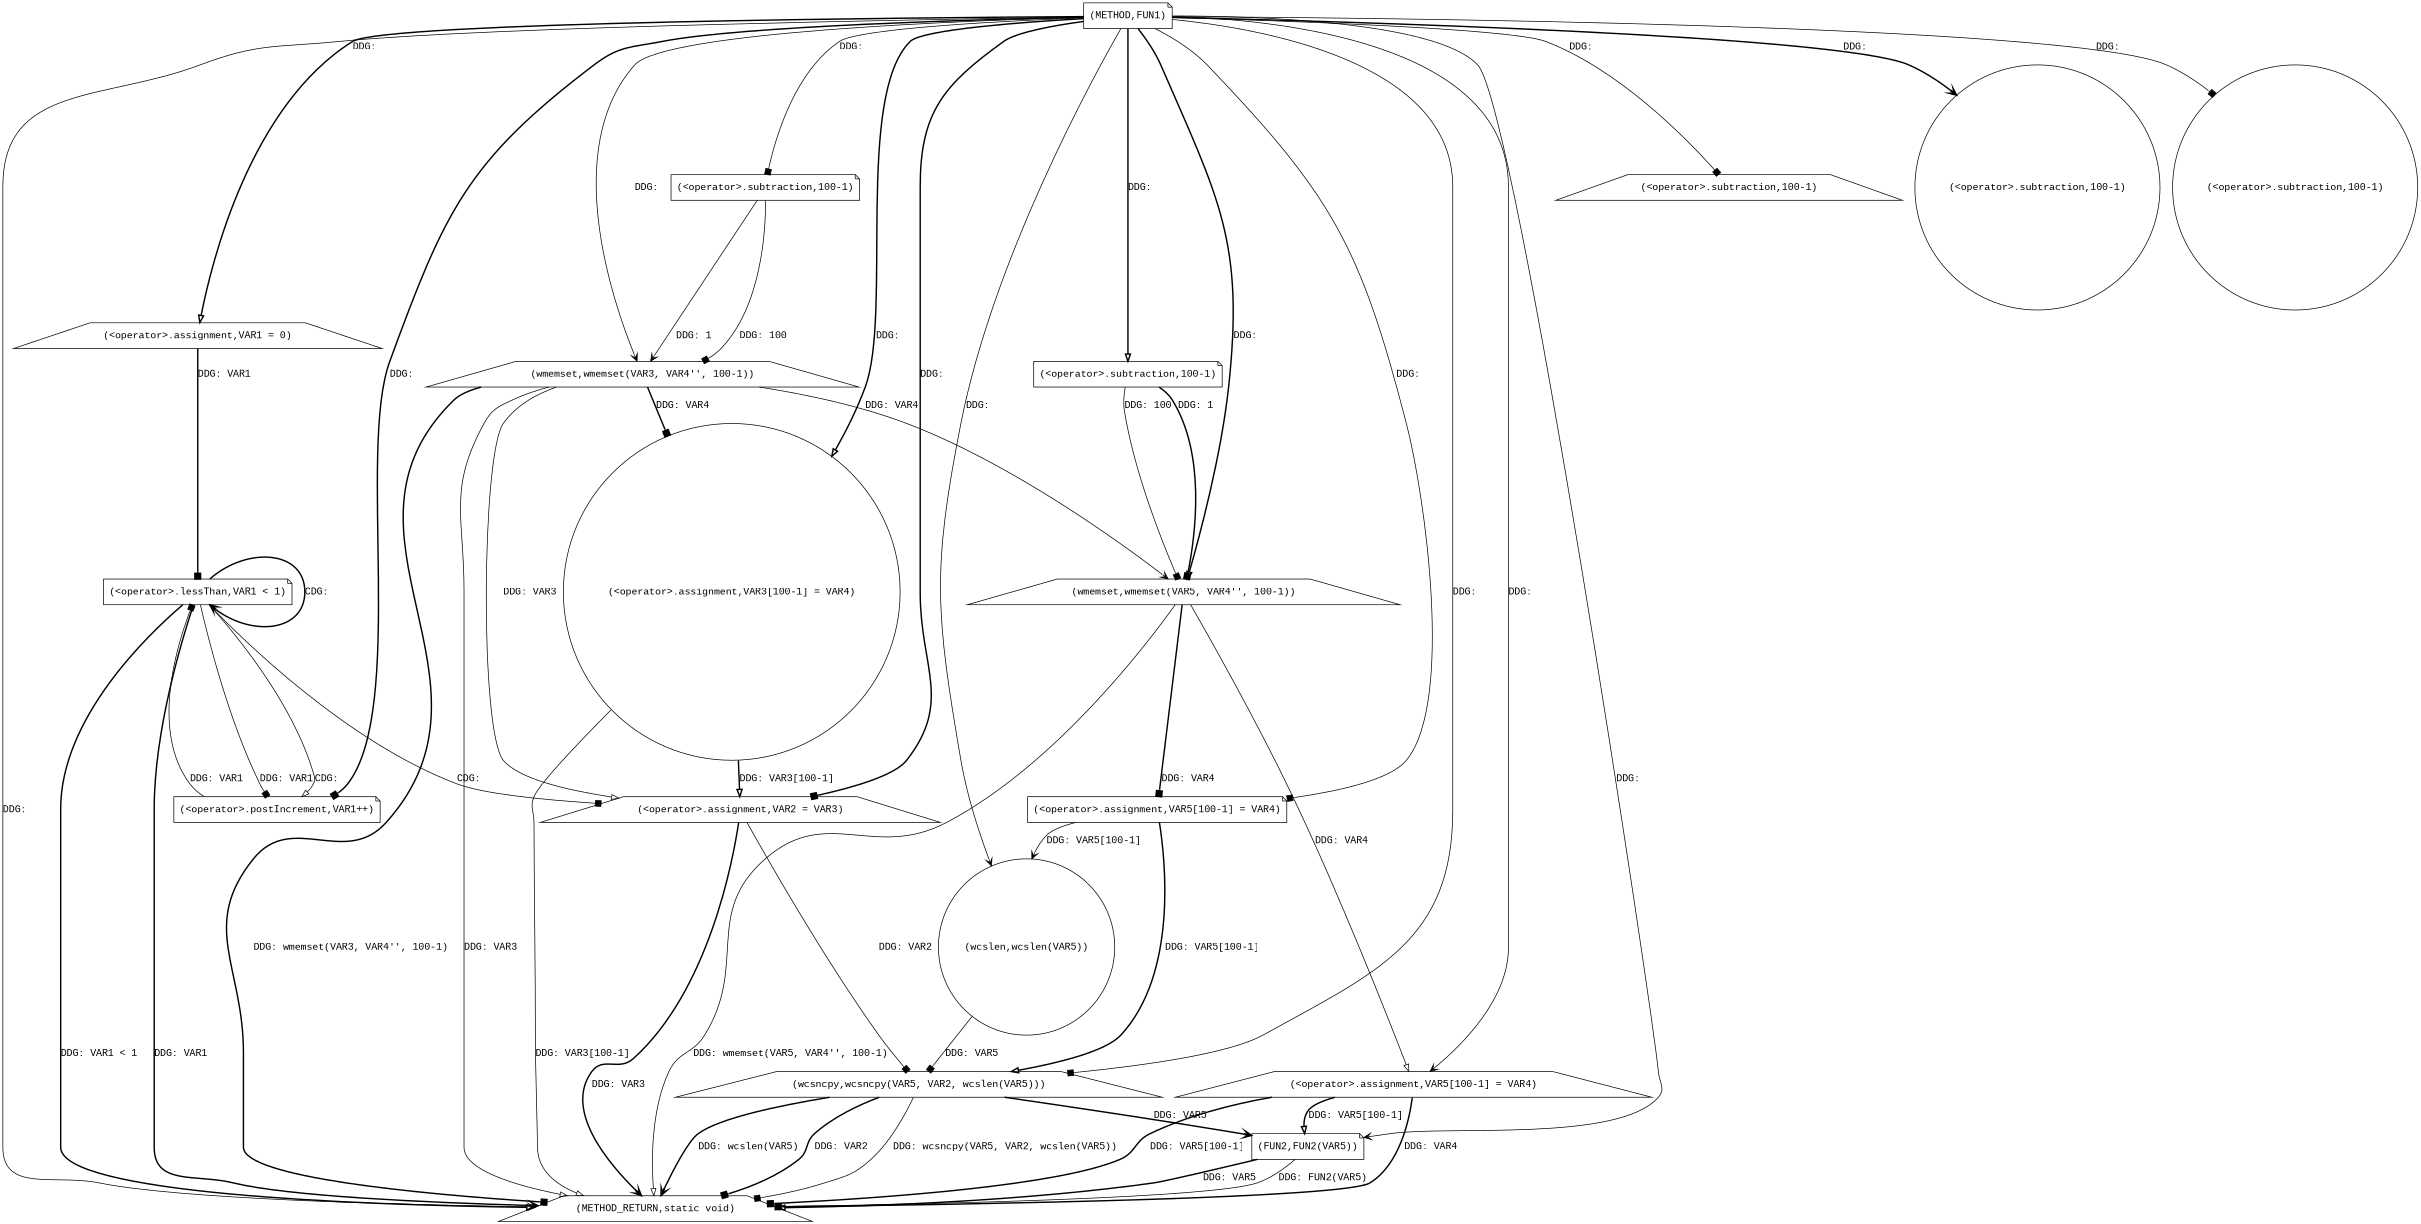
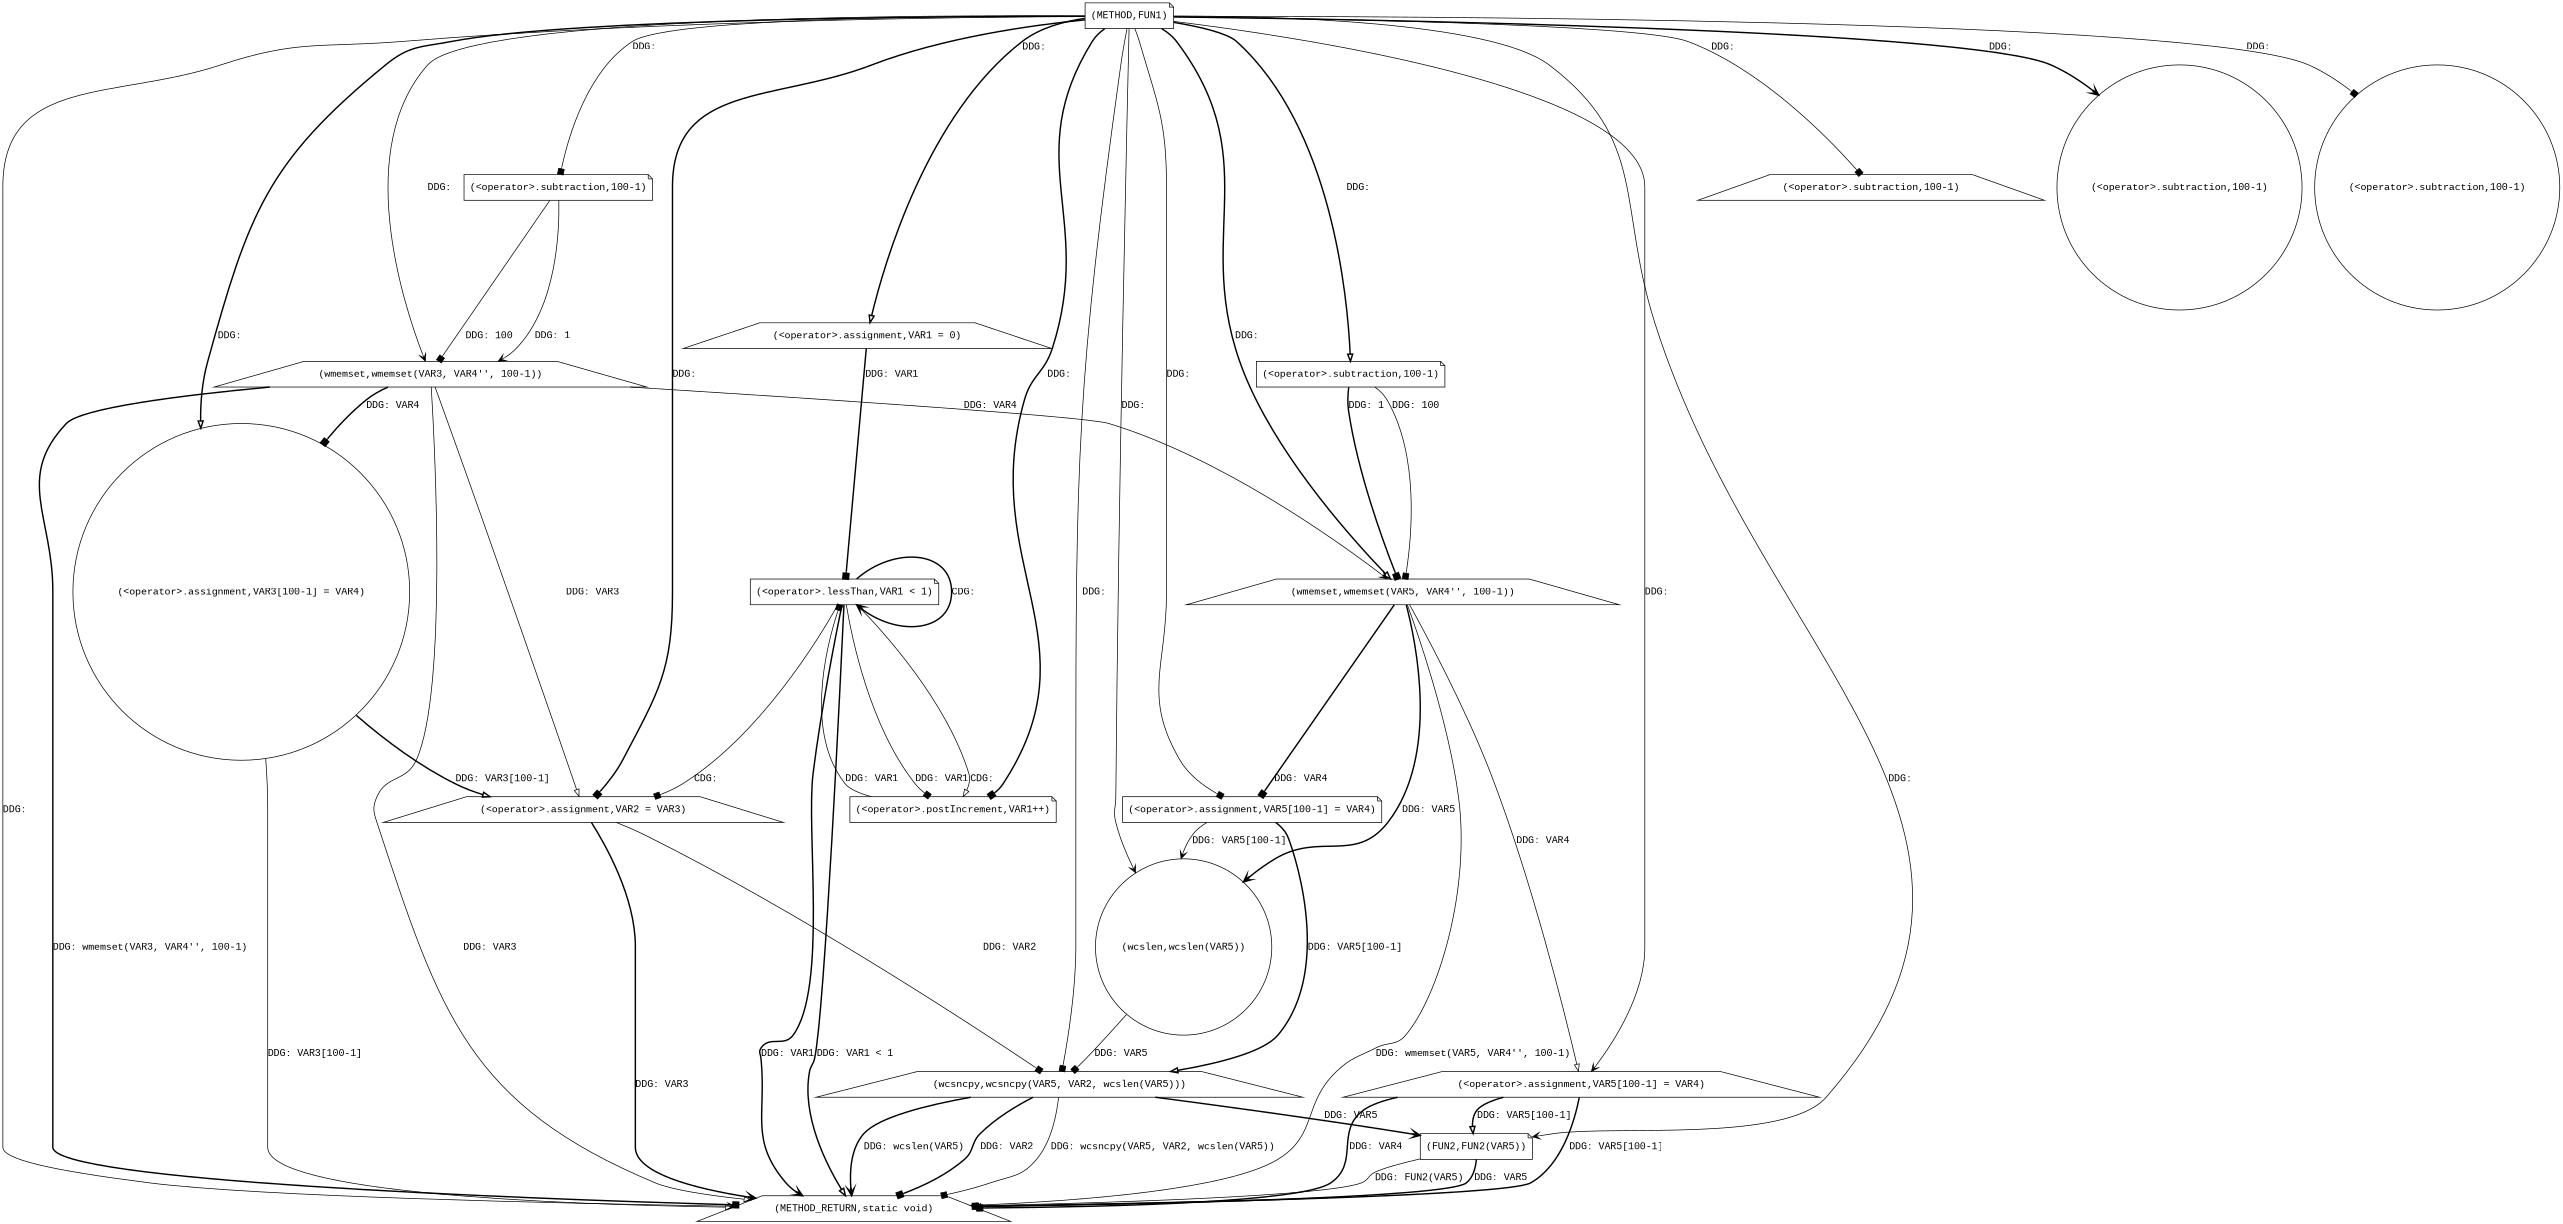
edge "(wmemset,wmemset(VAR5, VAR4'', 100-1))" -> "(wcslen,wcslen(VAR5))": added, label "DDG: VAR5"
